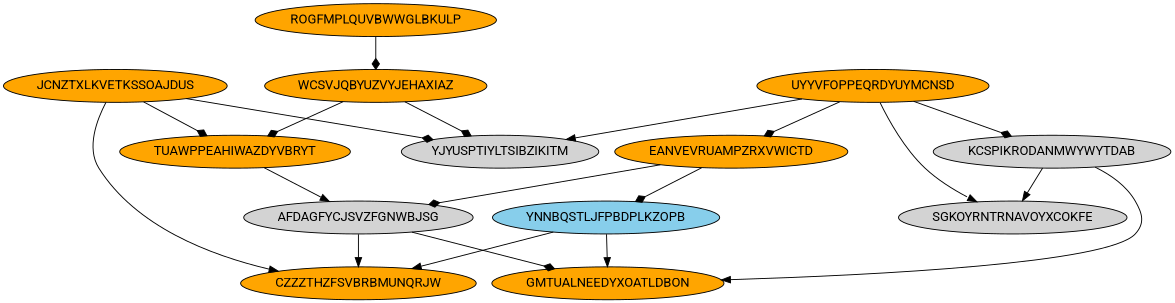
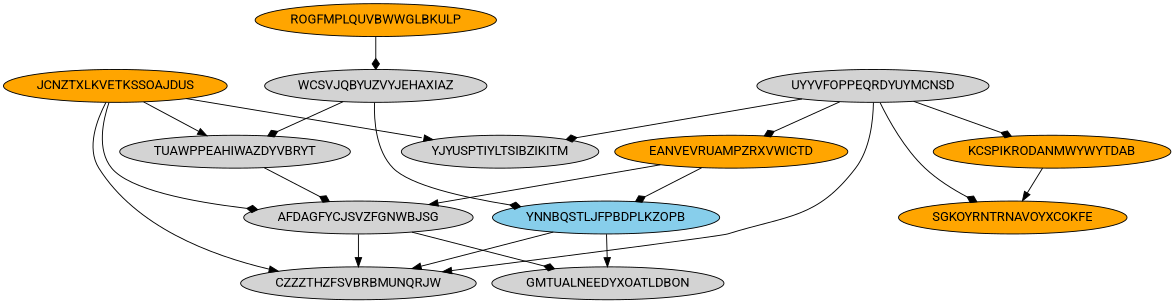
node "WCSVJQBYUZVYJEHAXIAZ": fillcolor orange -> lightgrey
node "UYYVFOPPEQRDYUYMCNSD": fillcolor orange -> lightgrey
edge "JCNZTXLKVETKSSOAJDUS" -> "YJYUSPTIYLTSIBZIKITM": arrowhead diamond -> normal
edge "WCSVJQBYUZVYJEHAXIAZ" -> "YJYUSPTIYLTSIBZIKITM": now "WCSVJQBYUZVYJEHAXIAZ" -> "YNNBQSTLJFPBDPLKZOPB"
edge "JCNZTXLKVETKSSOAJDUS" -> "TUAWPPEAHIWAZDYVBRYT": arrowhead diamond -> normal
edge "UYYVFOPPEQRDYUYMCNSD" -> "YJYUSPTIYLTSIBZIKITM": arrowhead normal -> diamond
node "TUAWPPEAHIWAZDYVBRYT": fillcolor orange -> lightgrey
node "KCSPIKRODANMWYWYTDAB": fillcolor lightgrey -> orange
edge "UYYVFOPPEQRDYUYMCNSD" -> "SGKOYRNTRNAVOYXCOKFE": arrowhead normal -> diamond
edge "TUAWPPEAHIWAZDYVBRYT" -> "AFDAGFYCJSVZFGNWBJSG": arrowhead normal -> diamond
edge "EANVEVRUAMPZRXVWICTD" -> "AFDAGFYCJSVZFGNWBJSG": arrowhead diamond -> normal
edge "JCNZTXLKVETKSSOAJDUS" -> "AFDAGFYCJSVZFGNWBJSG": added
node "SGKOYRNTRNAVOYXCOKFE": fillcolor lightgrey -> orange
edge "UYYVFOPPEQRDYUYMCNSD" -> "CZZZTHZFSVBRBMUNQRJW": added
edge "KCSPIKRODANMWYWYTDAB" -> "GMTUALNEEDYXOATLDBON": removed
node "CZZZTHZFSVBRBMUNQRJW": fillcolor orange -> lightgrey
node "GMTUALNEEDYXOATLDBON": fillcolor orange -> lightgrey
